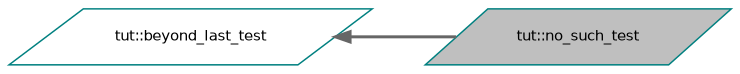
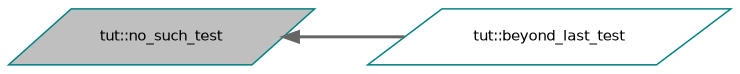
edge "tut::no_such_test" -> "tut::beyond_last_test": reversed
